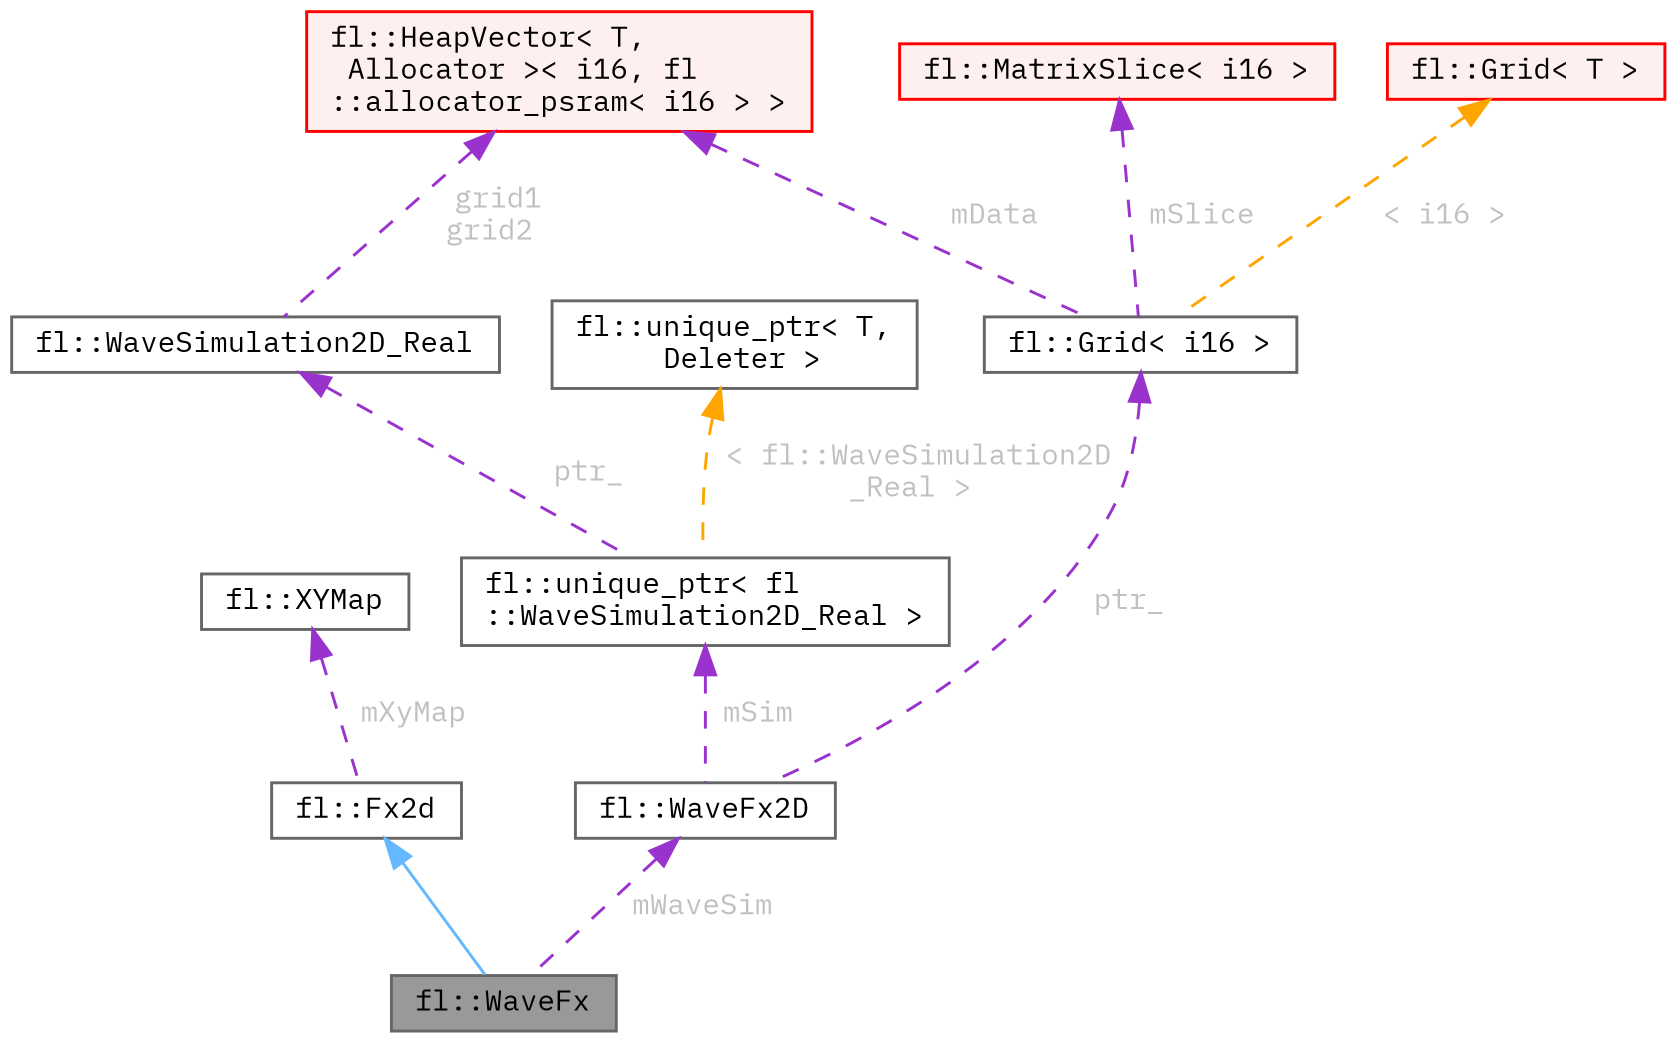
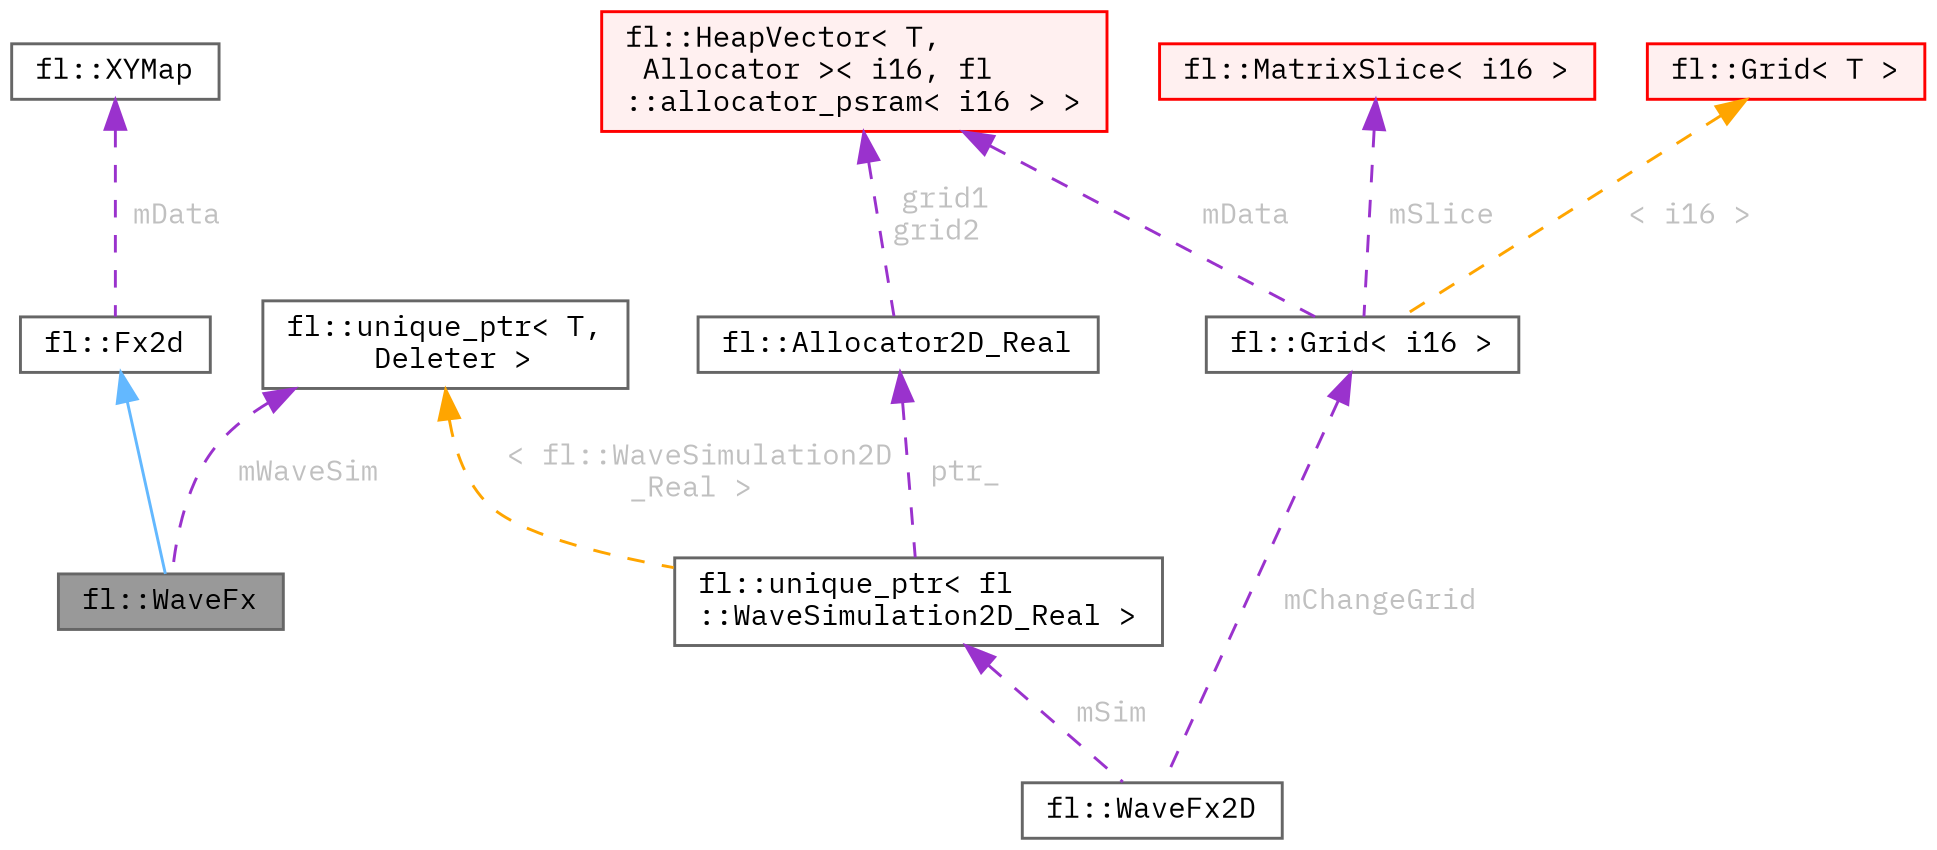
node "fl::WaveSimulation2D_Real": label "fl::WaveSimulation2D_Real" -> "fl::Allocator2D_Real"
edge "fl::WaveFx2D" -> "fl::Grid< i16 >": label " ptr_" -> " mChangeGrid"
edge "fl::Fx2d" -> "fl::XYMap": label " mXyMap" -> " mData"
edge "fl::WaveFx" -> "fl::WaveFx2D": now "fl::WaveFx" -> "fl::unique_ptr< T, Deleter >"
